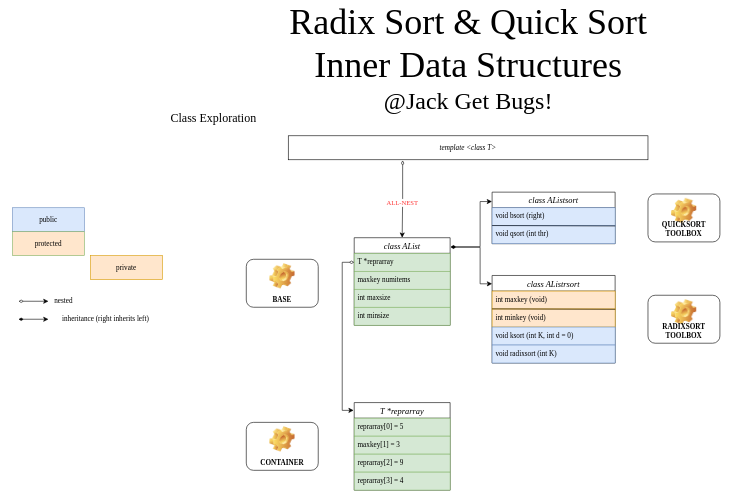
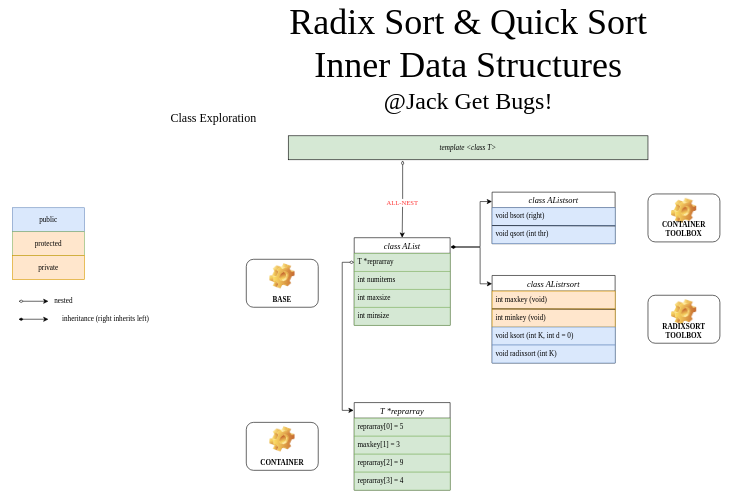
node "template <class T>": fillcolor #ffffff -> #d5e8d4
node "QUICKSORT TOOLBOX": label "QUICKSORT TOOLBOX" -> "CONTAINER TOOLBOX"
node "private": moved (126, 268) -> (48, 268)
node "maxkey numitems": label "maxkey numitems" -> "int numitems"
